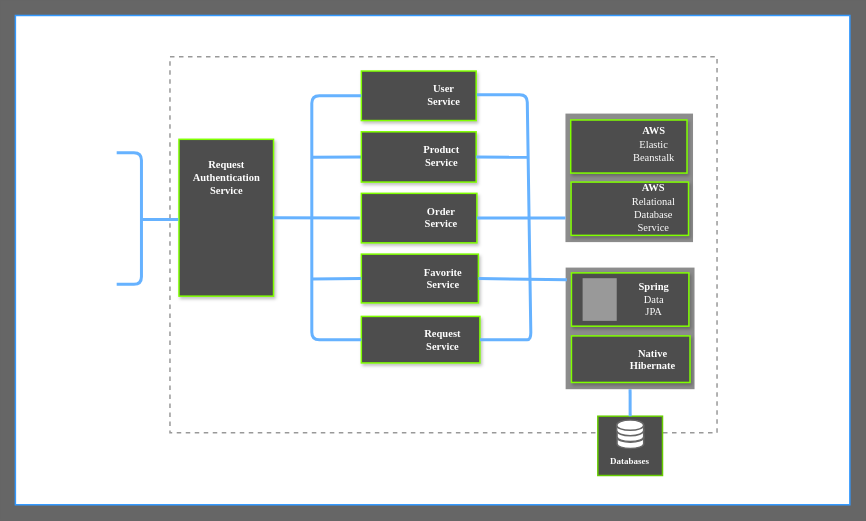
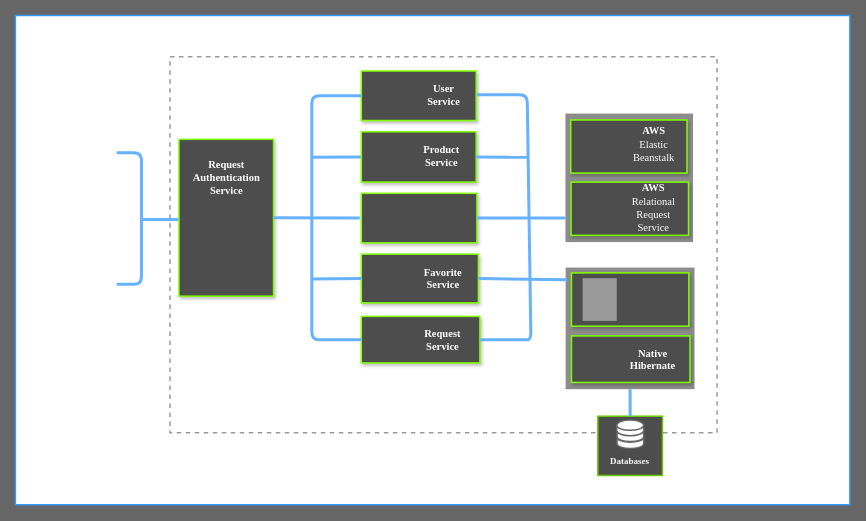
node "AWS Relational Database Service": label "AWS Relational Database Service" -> "AWS Relational Request Service"
node "Order Service": removed
node "Spring Data JPA": removed
